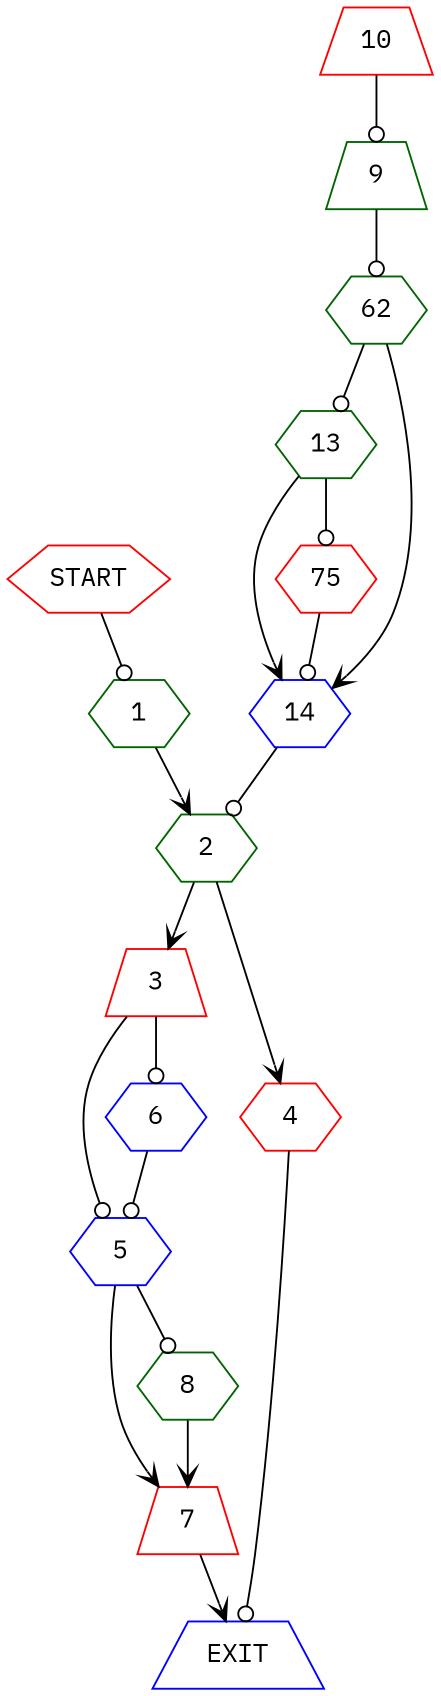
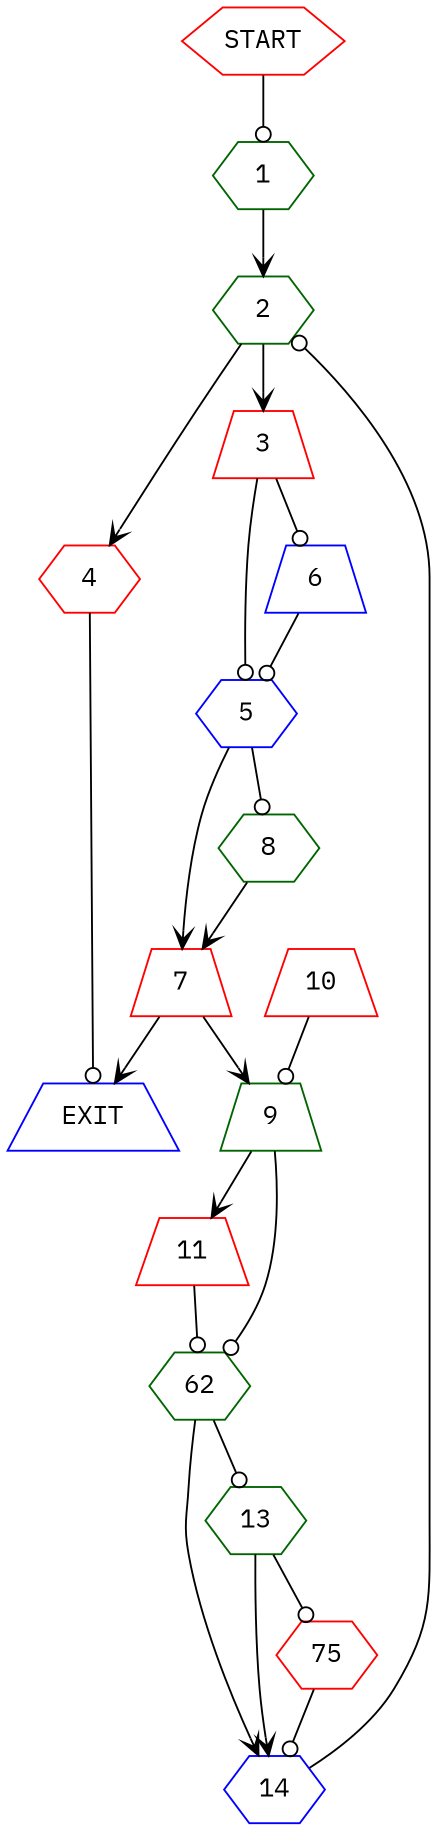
edge "7" -> "9": added
node "6": shape hexagon -> trapezium
node "11": added
